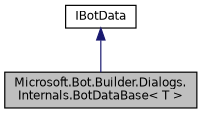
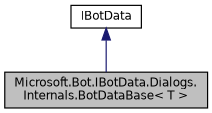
node "Microsoft.Bot.Builder.Dialogs. Internals.BotDataBase< T >": label "Microsoft.Bot.Builder.Dialogs. Internals.BotDataBase< T >" -> "Microsoft.Bot.IBotData.Dialogs. Internals.BotDataBase< T >"
